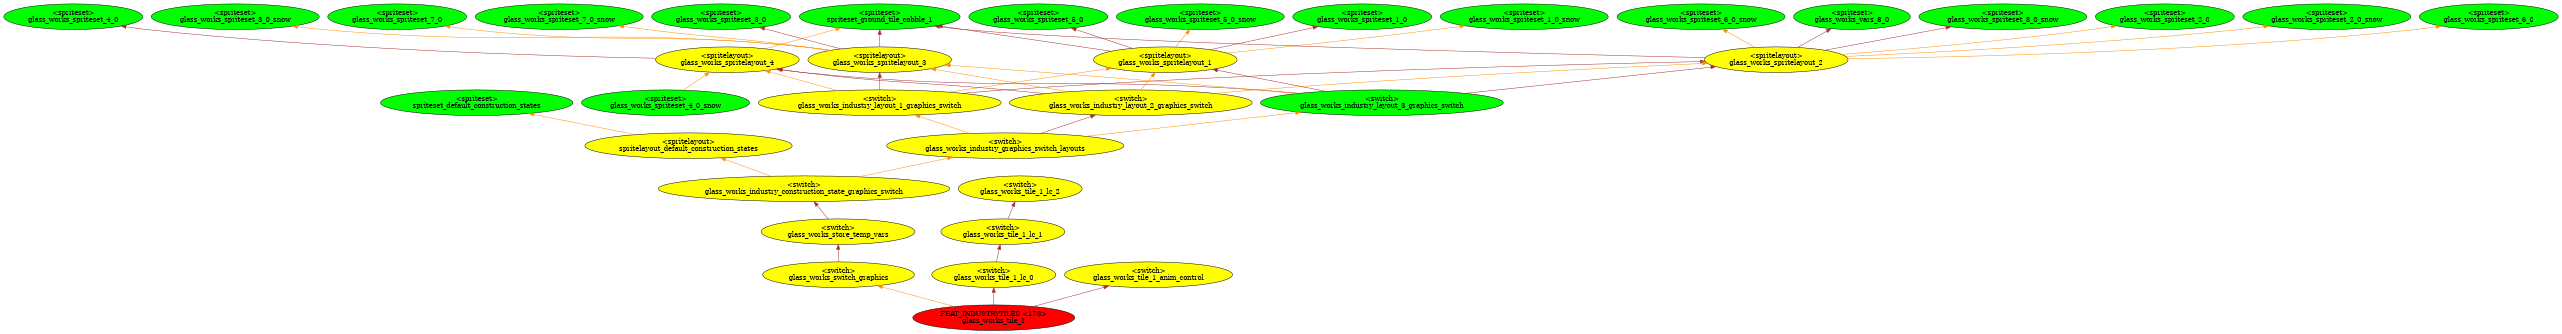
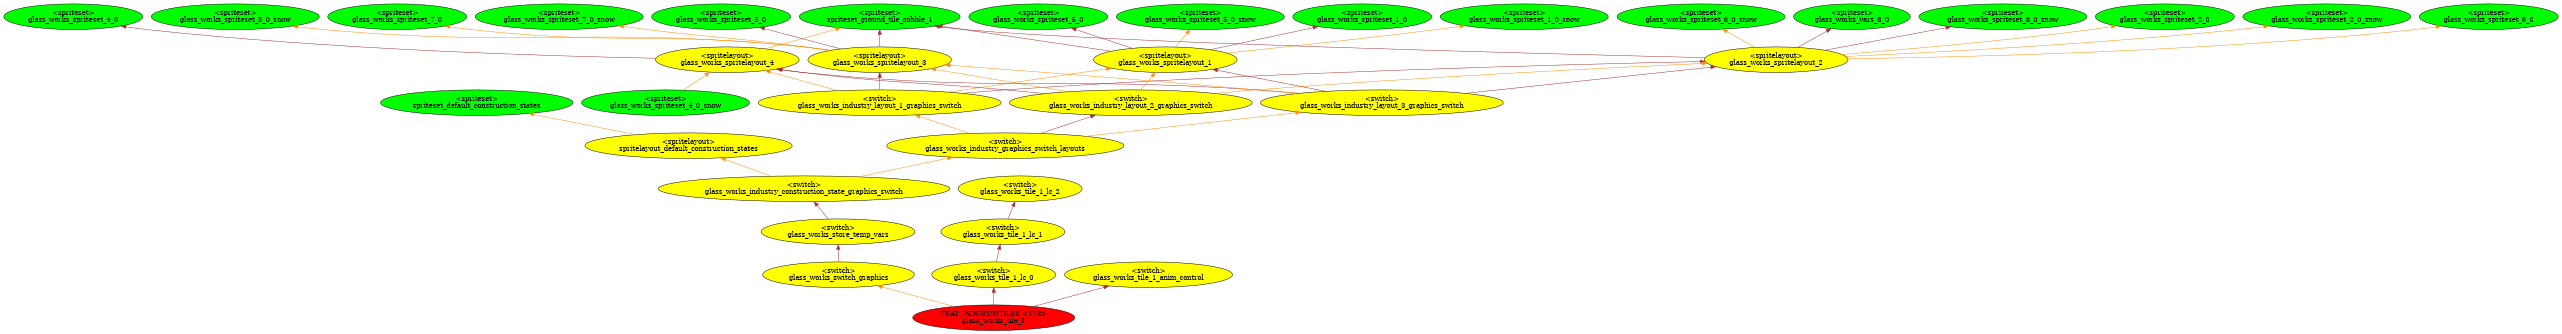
node "<switch> glass_works_industry_layout_3_graphics_switch": fillcolor green -> yellow
